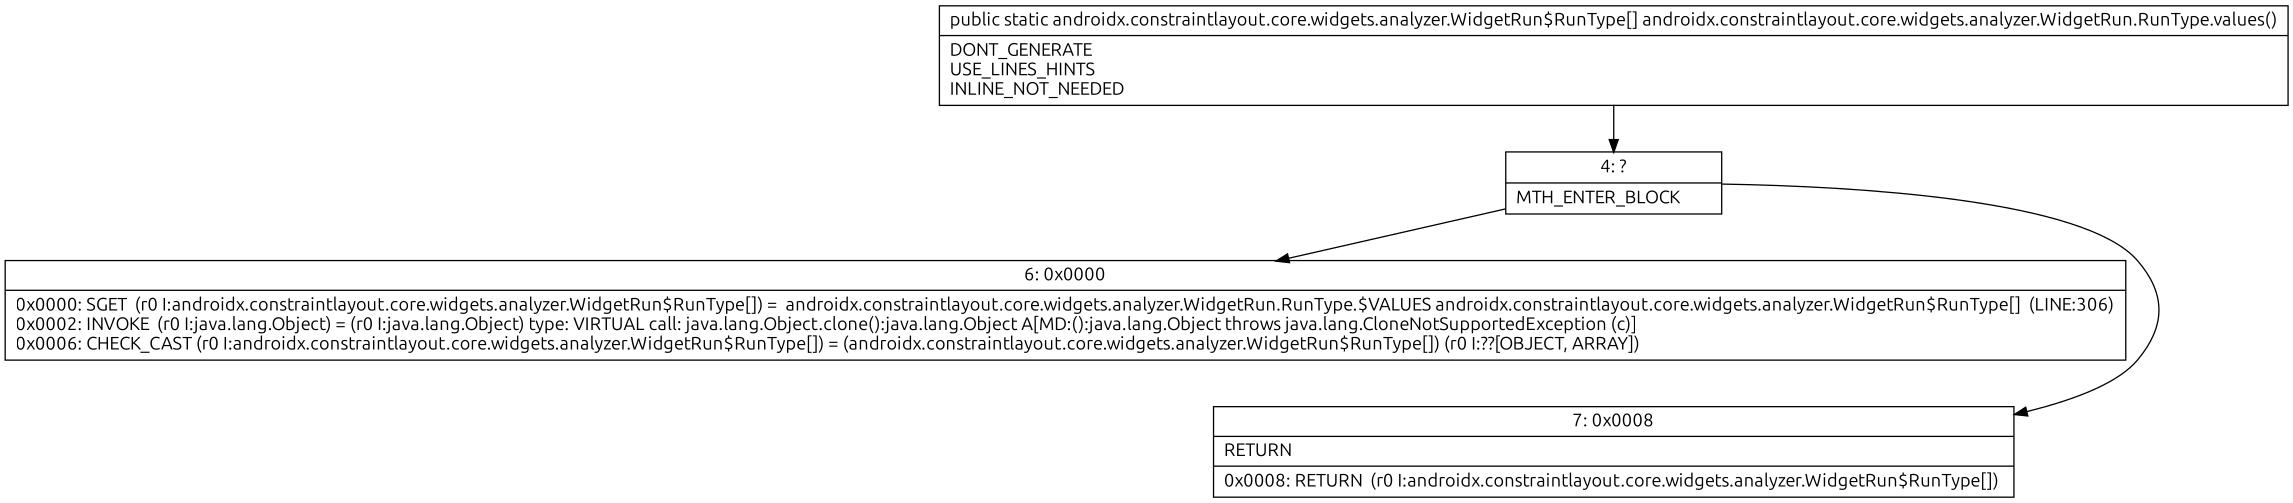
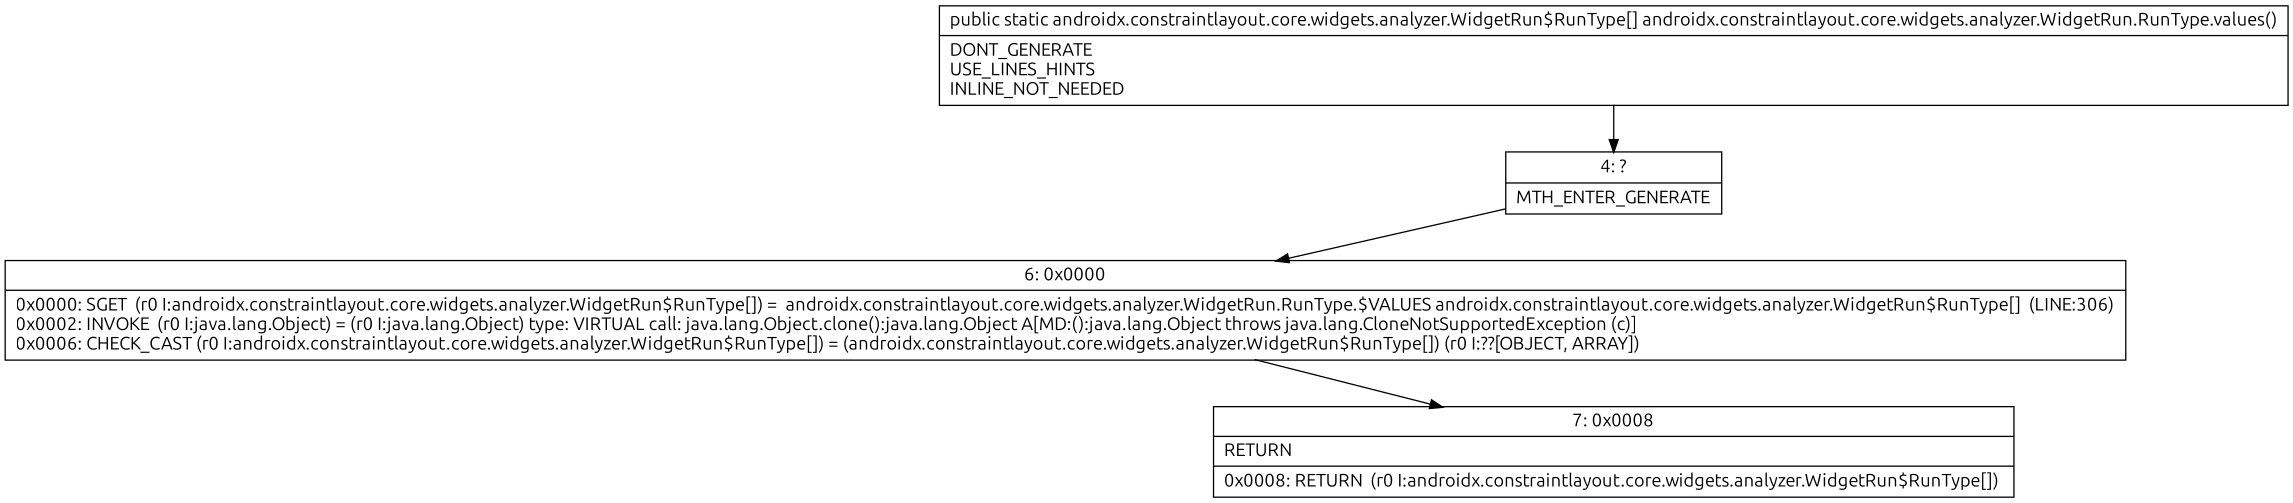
node "4: ?": text "MTH_ENTER_BLOCK" -> "MTH_ENTER_GENERATE"
edge "4: ?" -> "7: 0x0008": now "6: 0x0000" -> "7: 0x0008"
